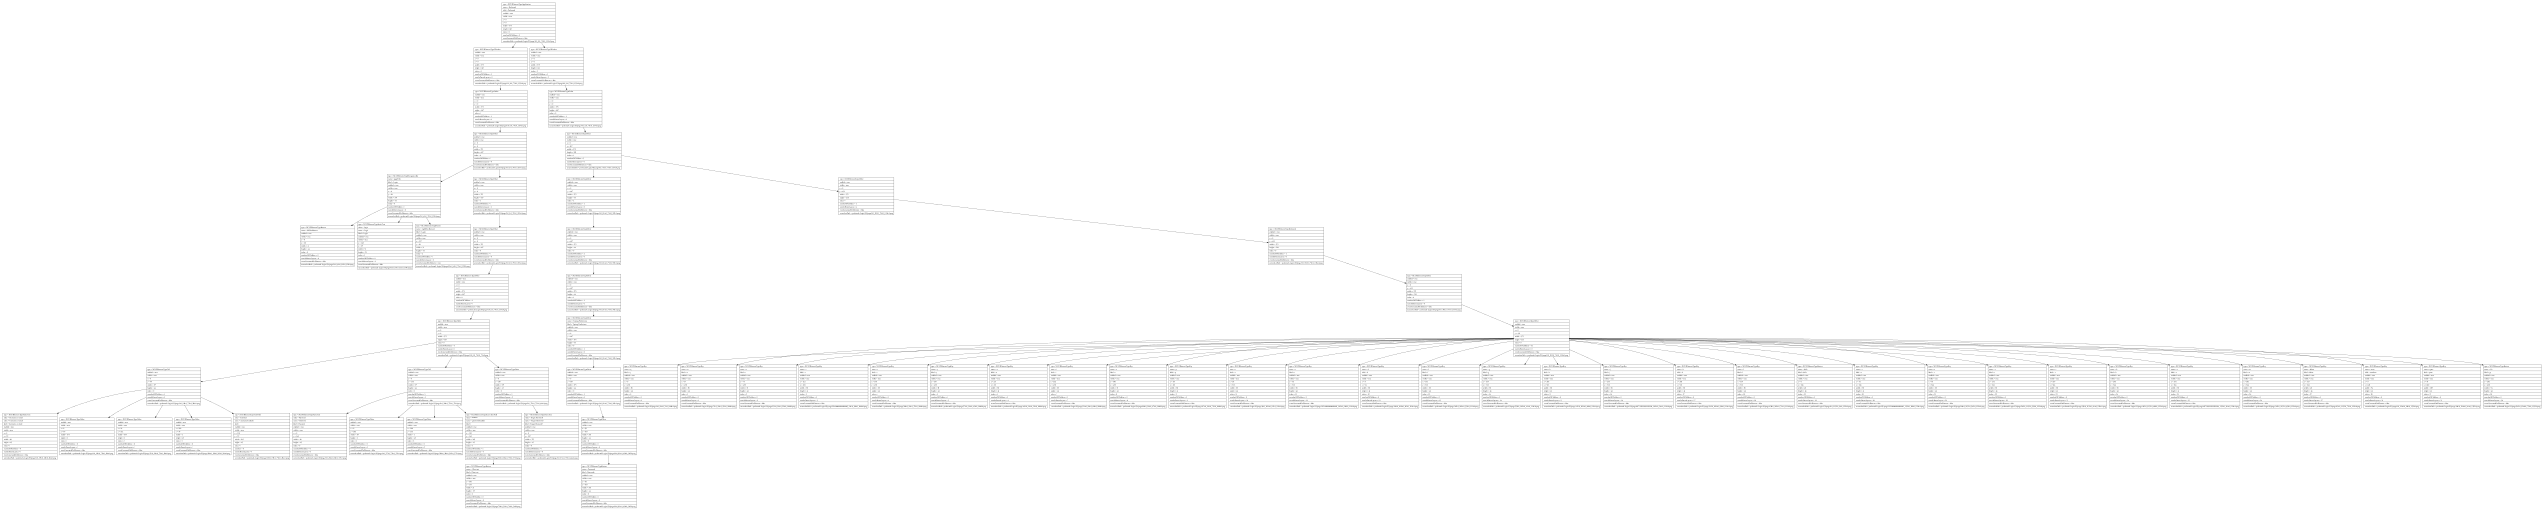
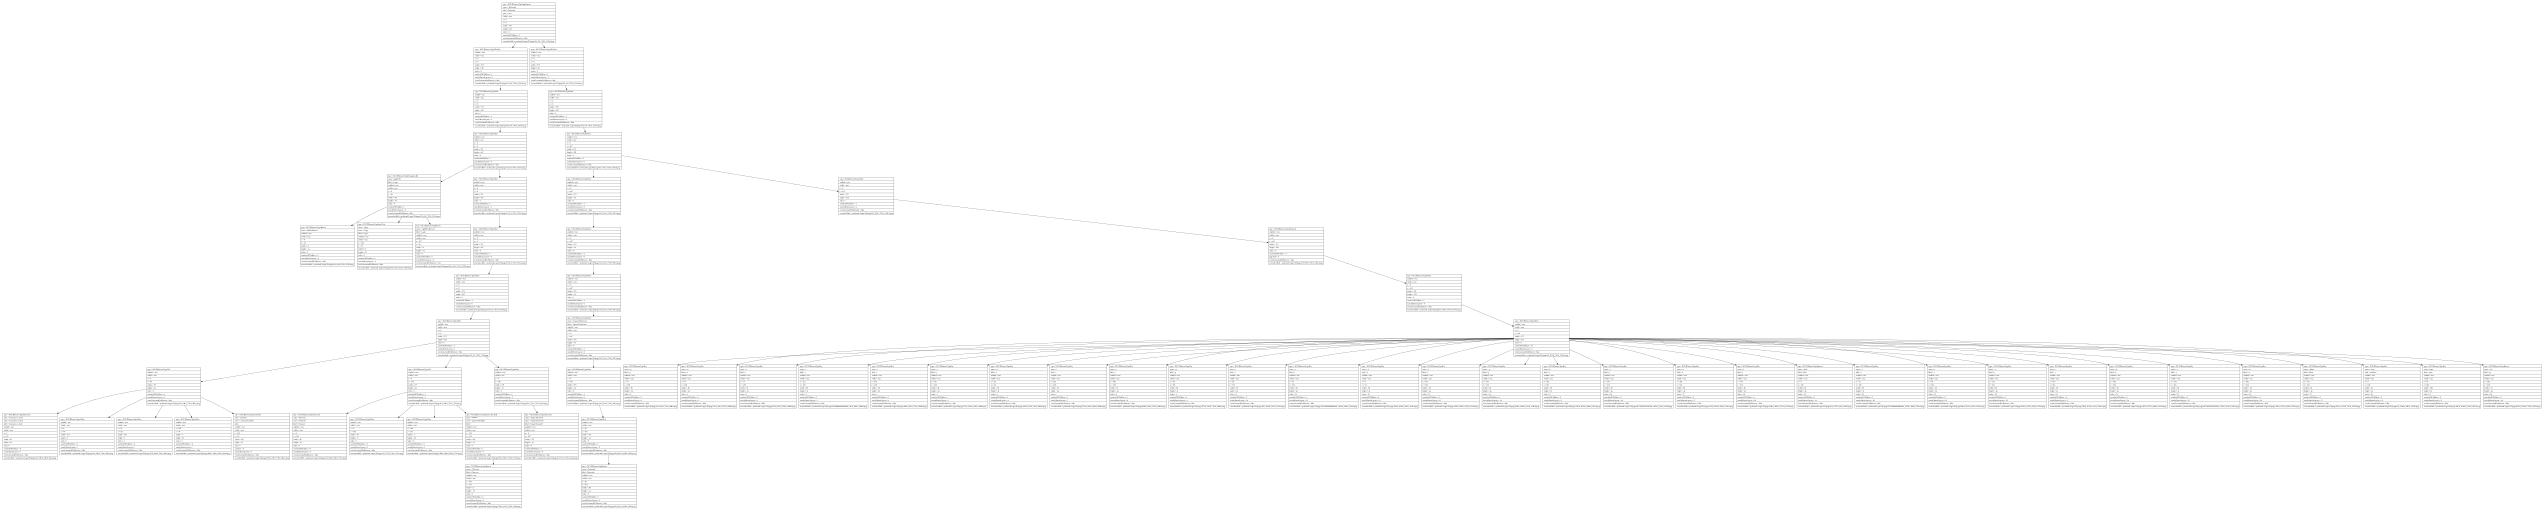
node "type = XCUIElementTypeApplication": text "enabled = true" -> "space = true"
node "type = XCUIElementTypeKeyboard": text "numInParentLayout = 0" -> "pageTitle = 0"
